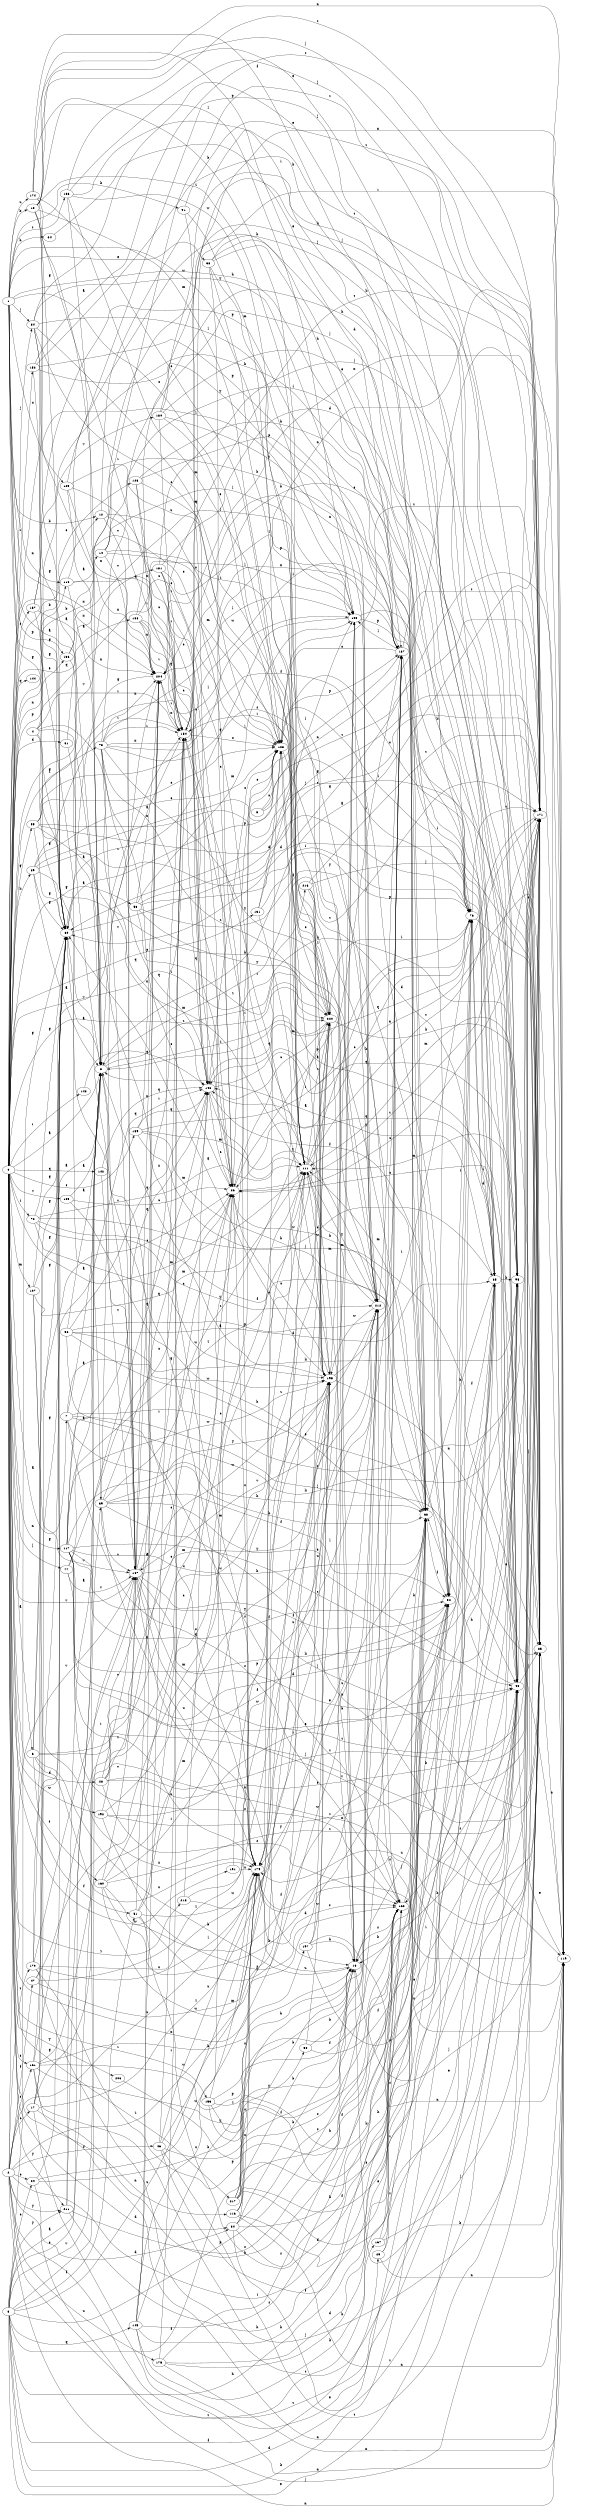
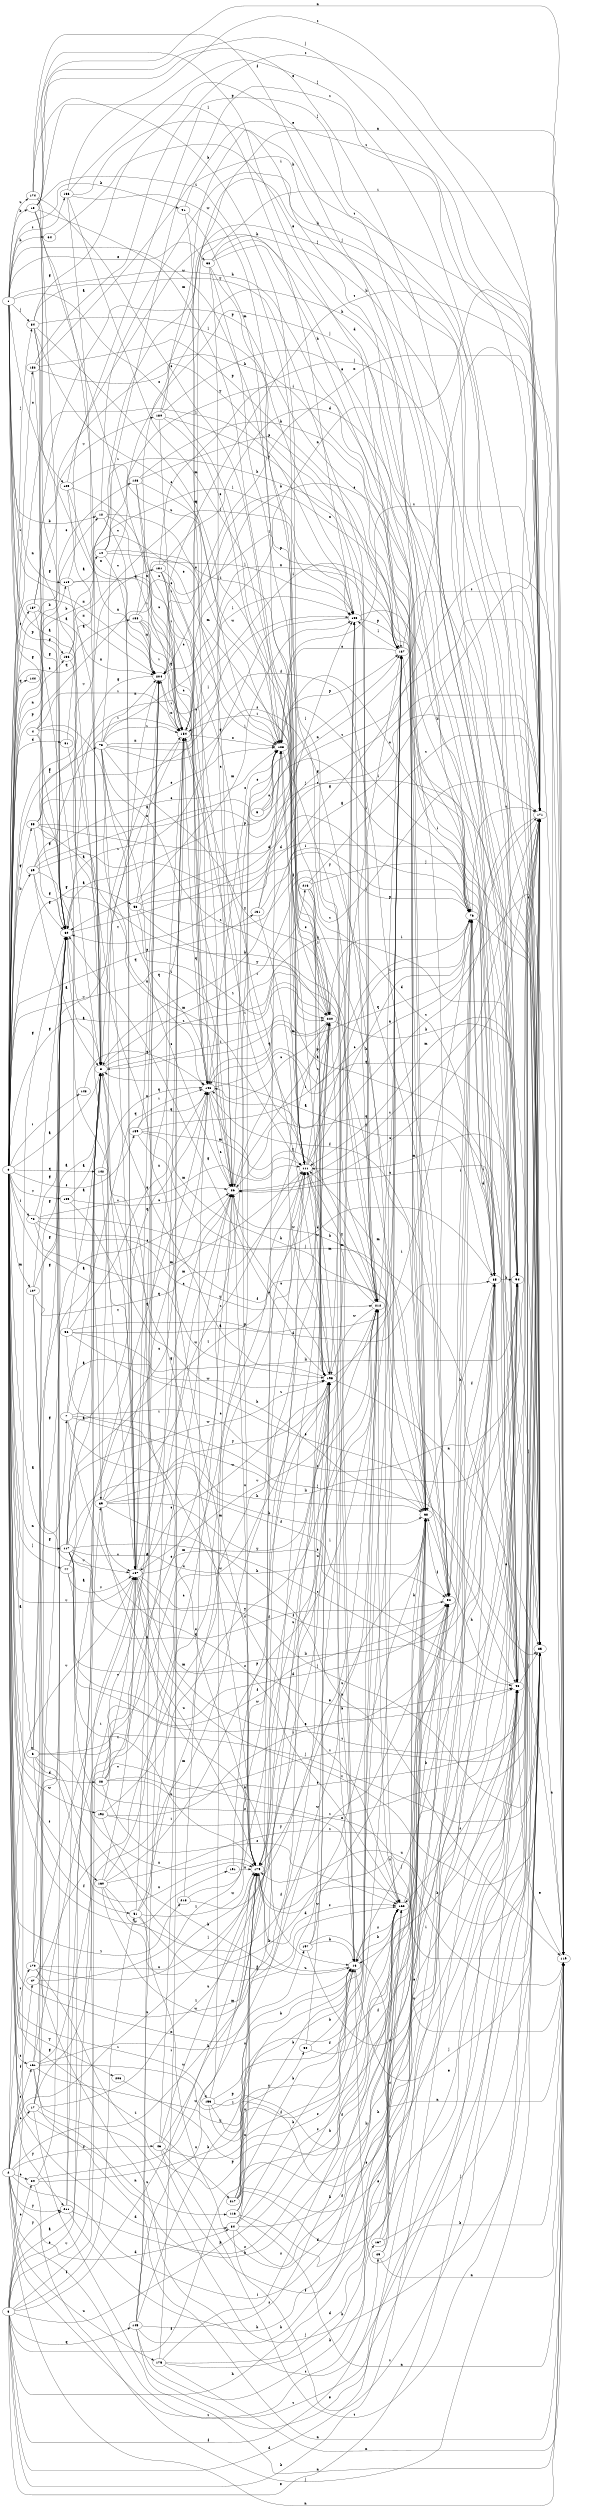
node "95": label "95" -> "94"
